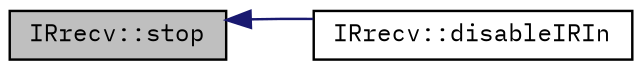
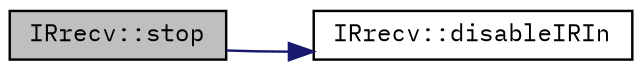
edge "IRrecv::disableIRIn" -> "IRrecv::stop": reversed
